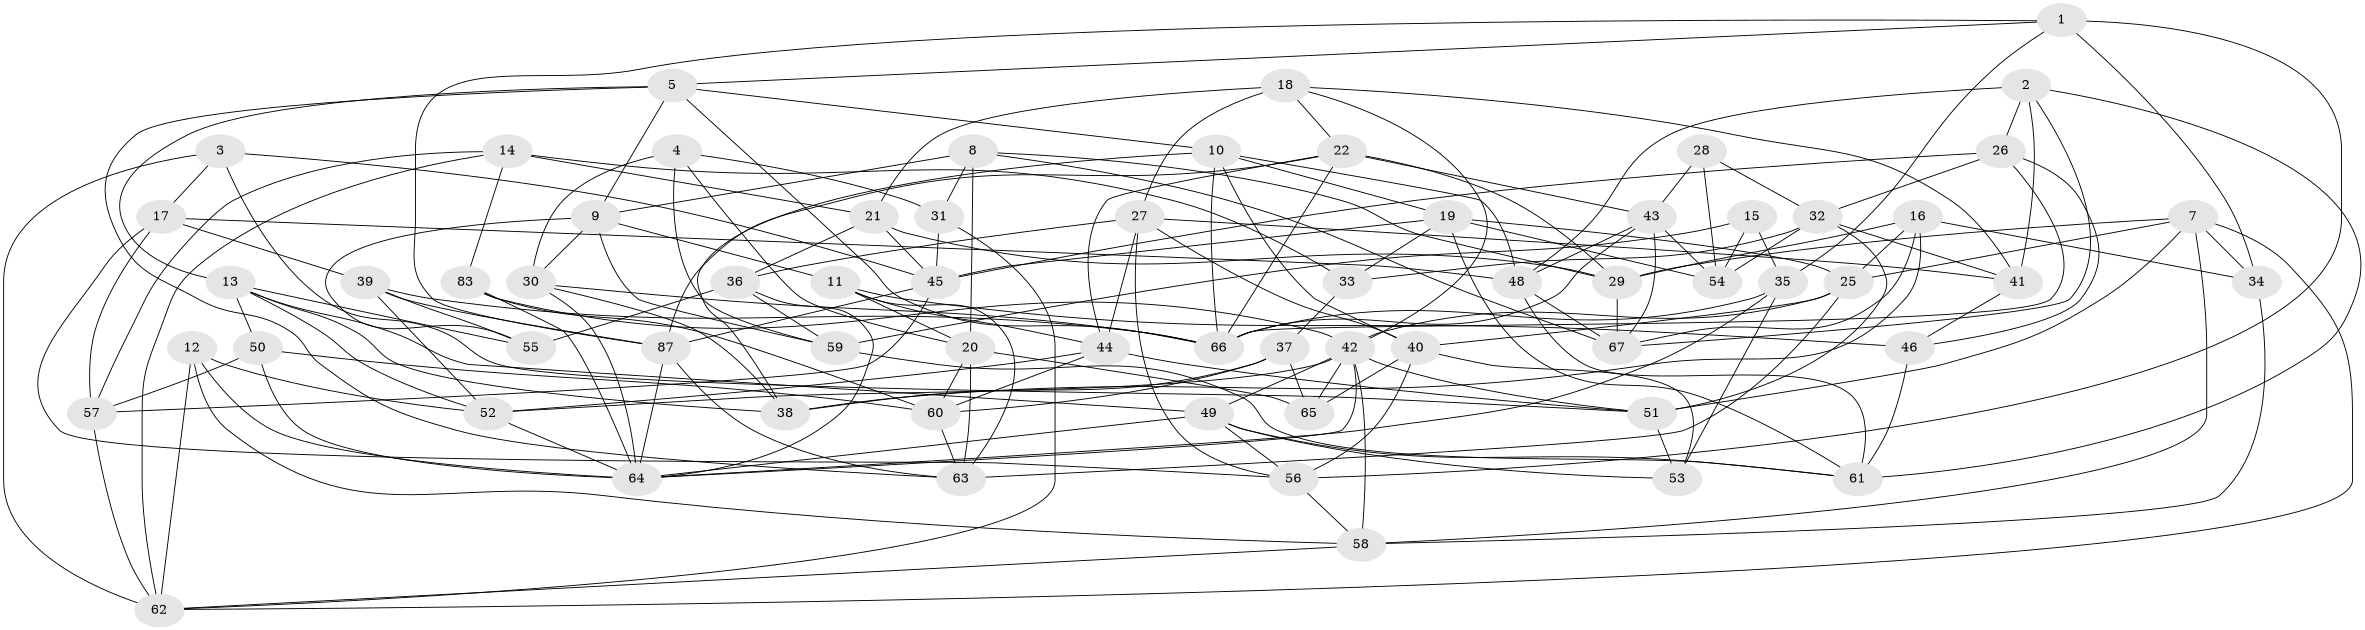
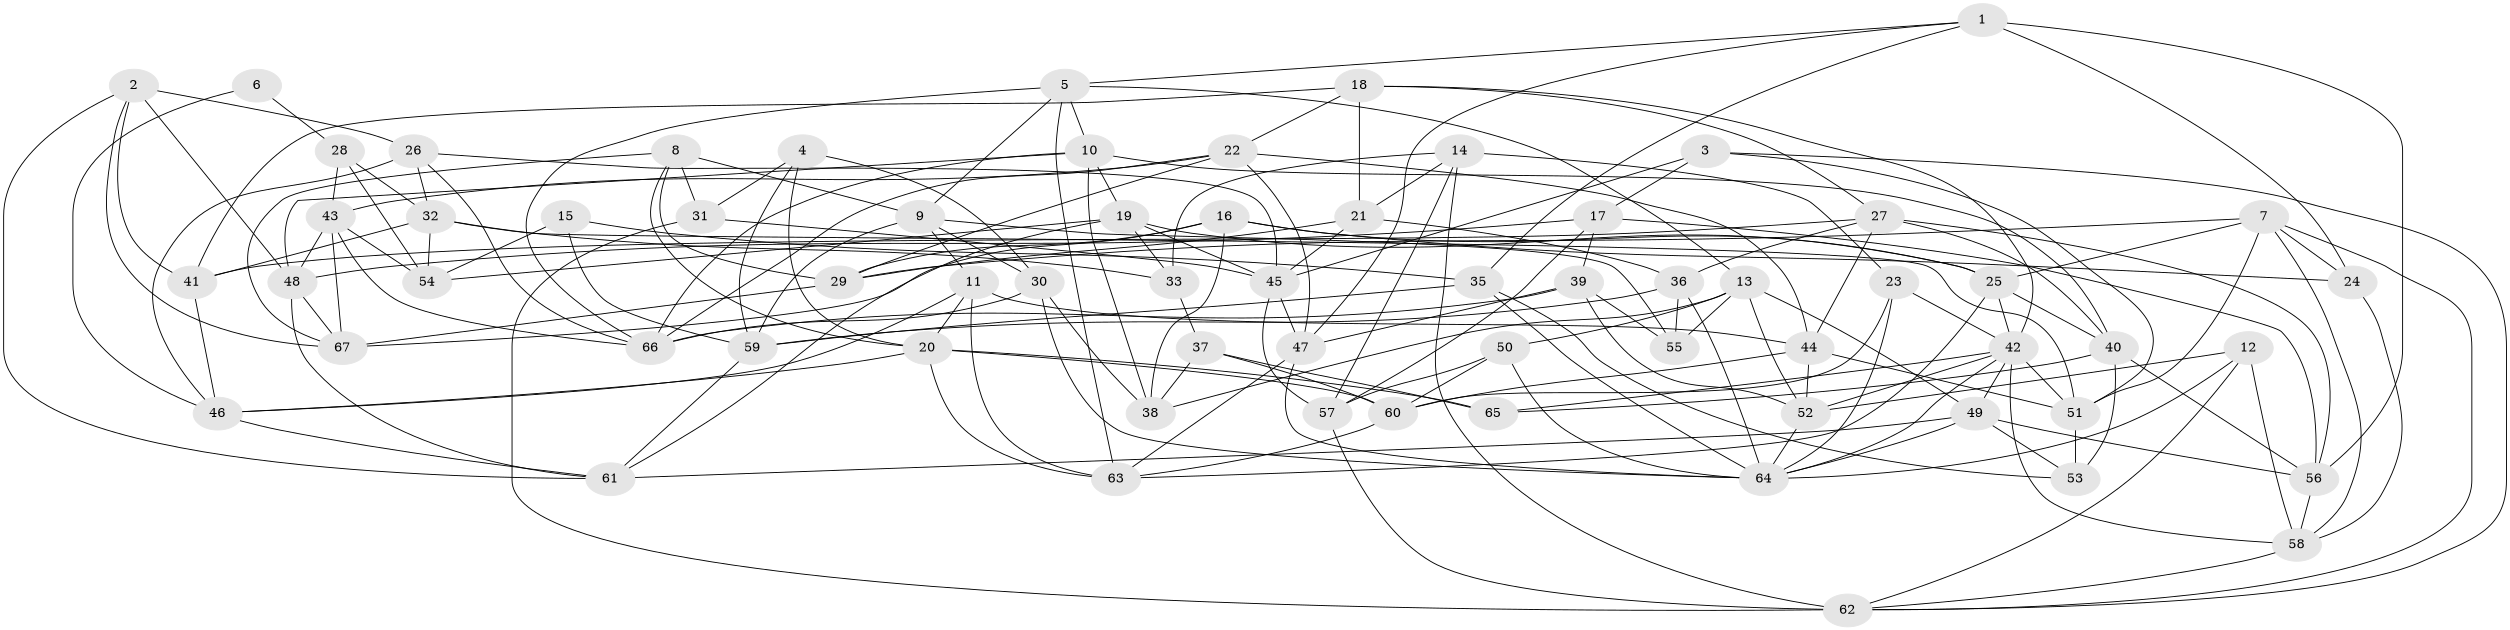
node "6": added
node "83": label "83" -> "23"
node "34": label "34" -> "24"
edge "35" -- "66": now "35" -- "59"
node "87": label "87" -> "47"
edge "20" -- "46": added
